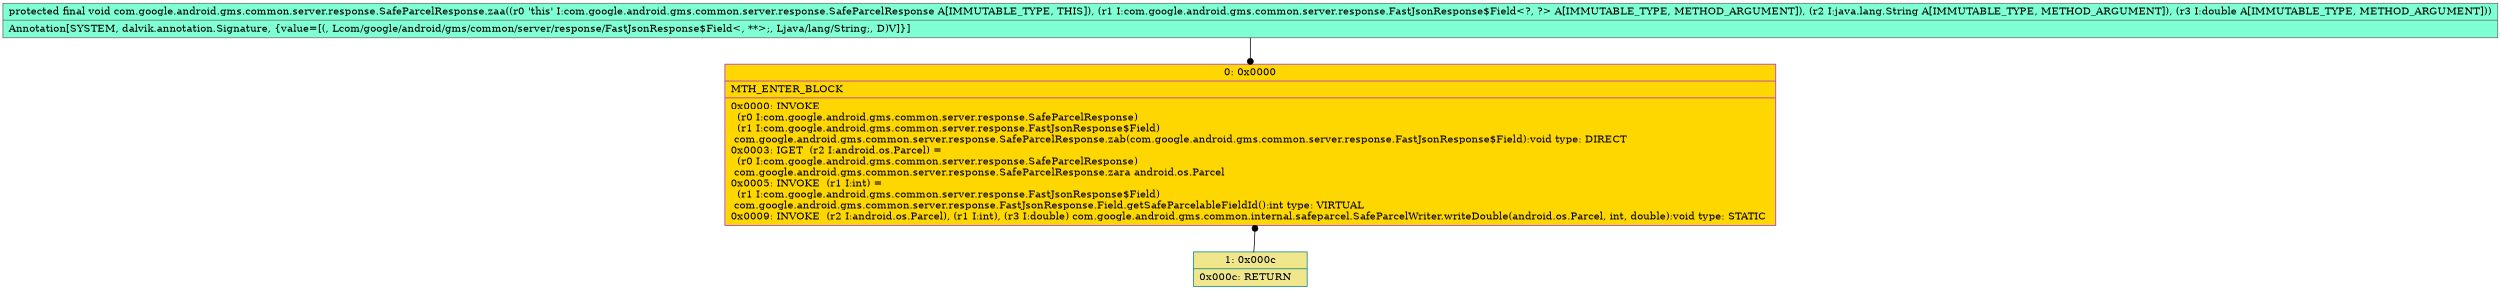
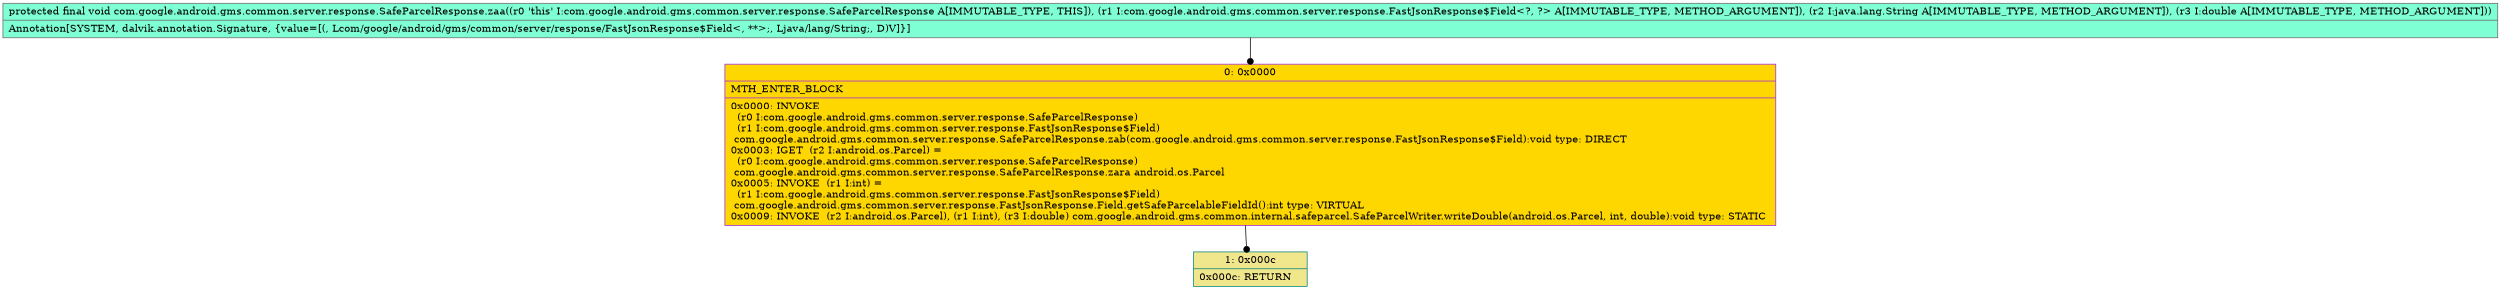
edge "1: 0x000c" -> "0: 0x0000": reversed
